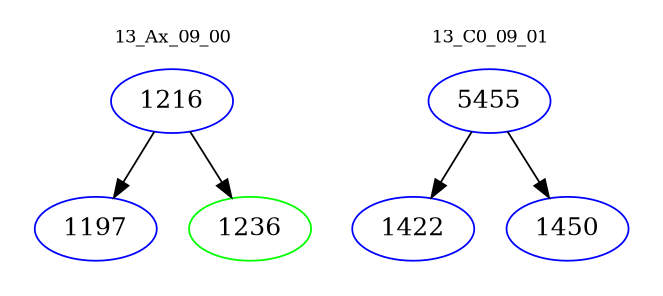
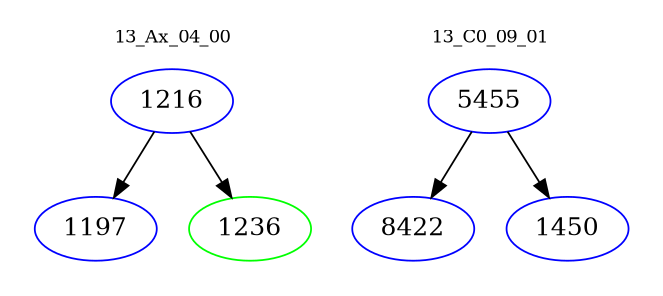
cluster "13_Ax_09_00": label "13_Ax_09_00" -> "13_Ax_04_00"
node "1422": label "1422" -> "8422"
